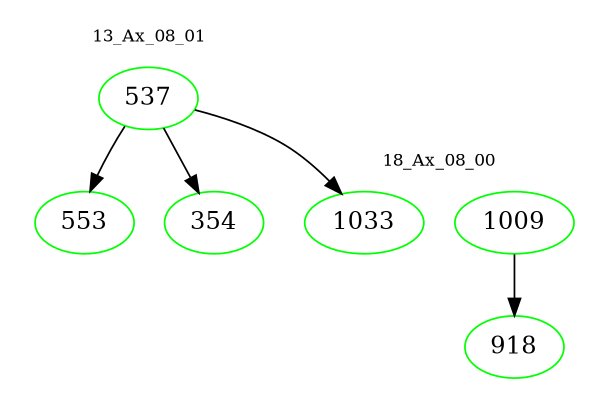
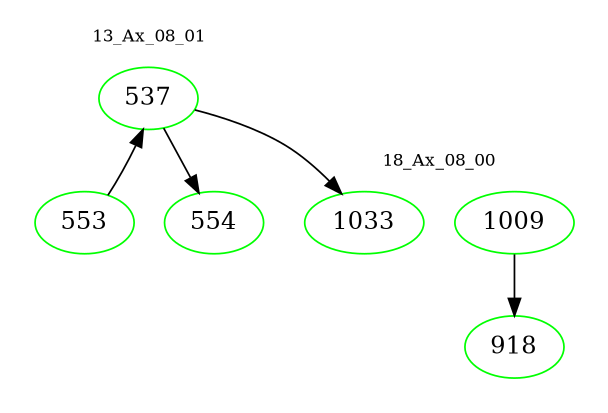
edge "537" -> "553": reversed
node "354": label "354" -> "554"
